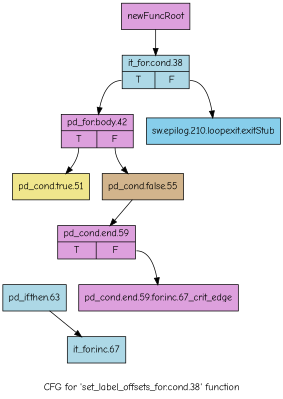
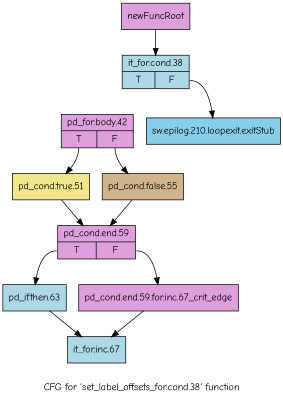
edge "it_for.cond.38" -> "pd_for.body.42": removed
edge "pd_cond.true.51" -> "pd_cond.end.59": added
edge "pd_cond.end.59" -> "pd_if.then.63": added
edge "pd_cond.end.59.for.inc.67_crit_edge" -> "it_for.inc.67": added
